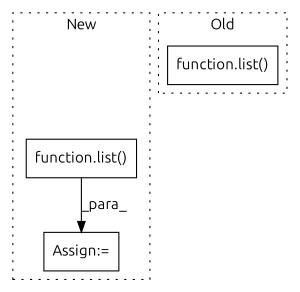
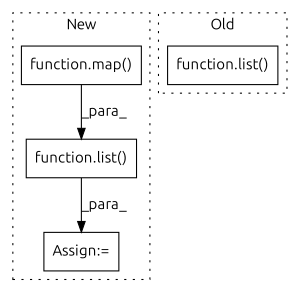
node "function.map()": added
